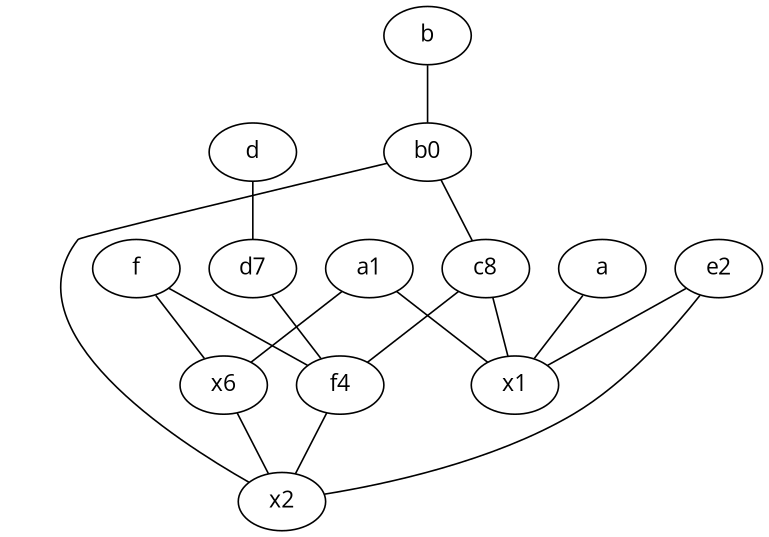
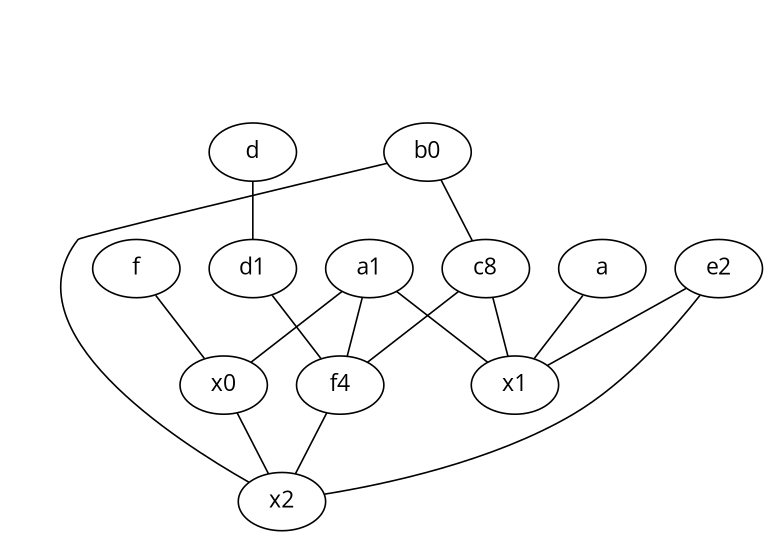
node "b": removed
node "d7": label "d7" -> "d1"
edge "f" -- "f4": now "a1" -- "f4"
node "x6": label "x6" -> "x0"
